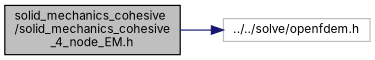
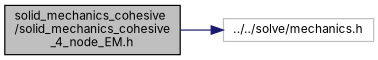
node "../../solve/openfdem.h": label "../../solve/openfdem.h" -> "../../solve/mechanics.h"
